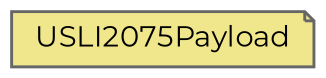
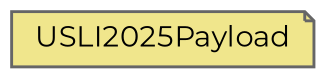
node "USLI2075Payload": label "USLI2075Payload" -> "USLI2025Payload"
